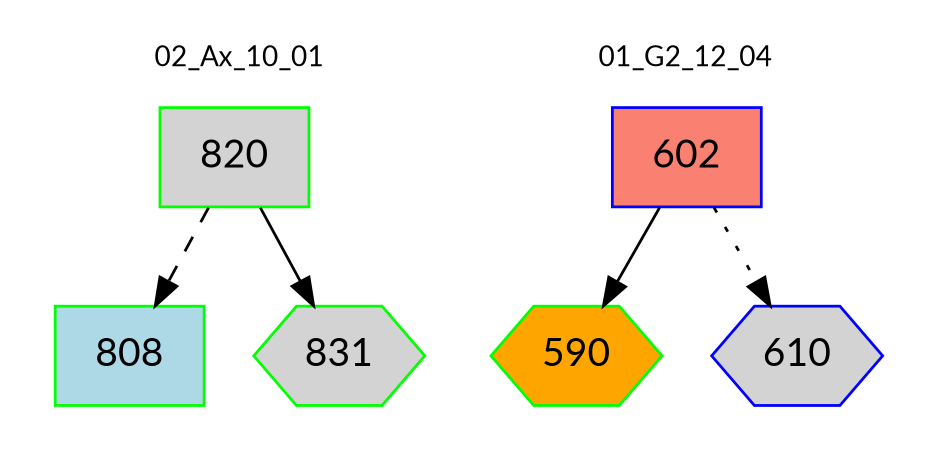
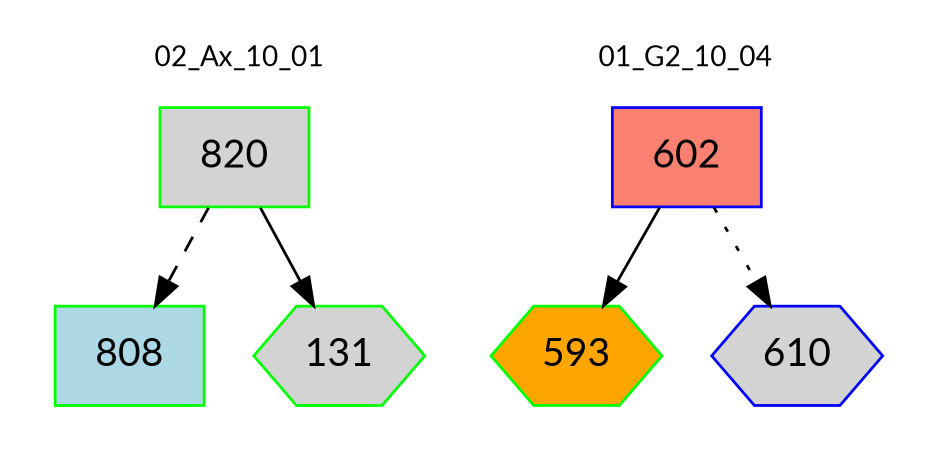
cluster "01_G2_12_04": label "01_G2_12_04" -> "01_G2_10_04"
node "831": label "831" -> "131"
node "590": label "590" -> "593"
